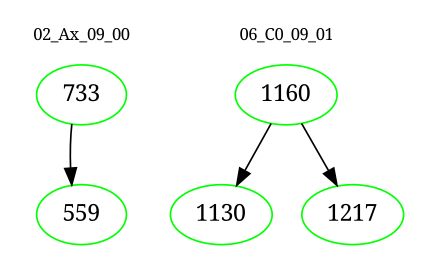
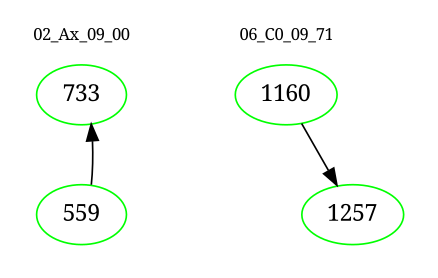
cluster "06_C0_09_01": label "06_C0_09_01" -> "06_C0_09_71"
edge "733" -> "559": reversed
node "1130": removed
node "1217": label "1217" -> "1257"
